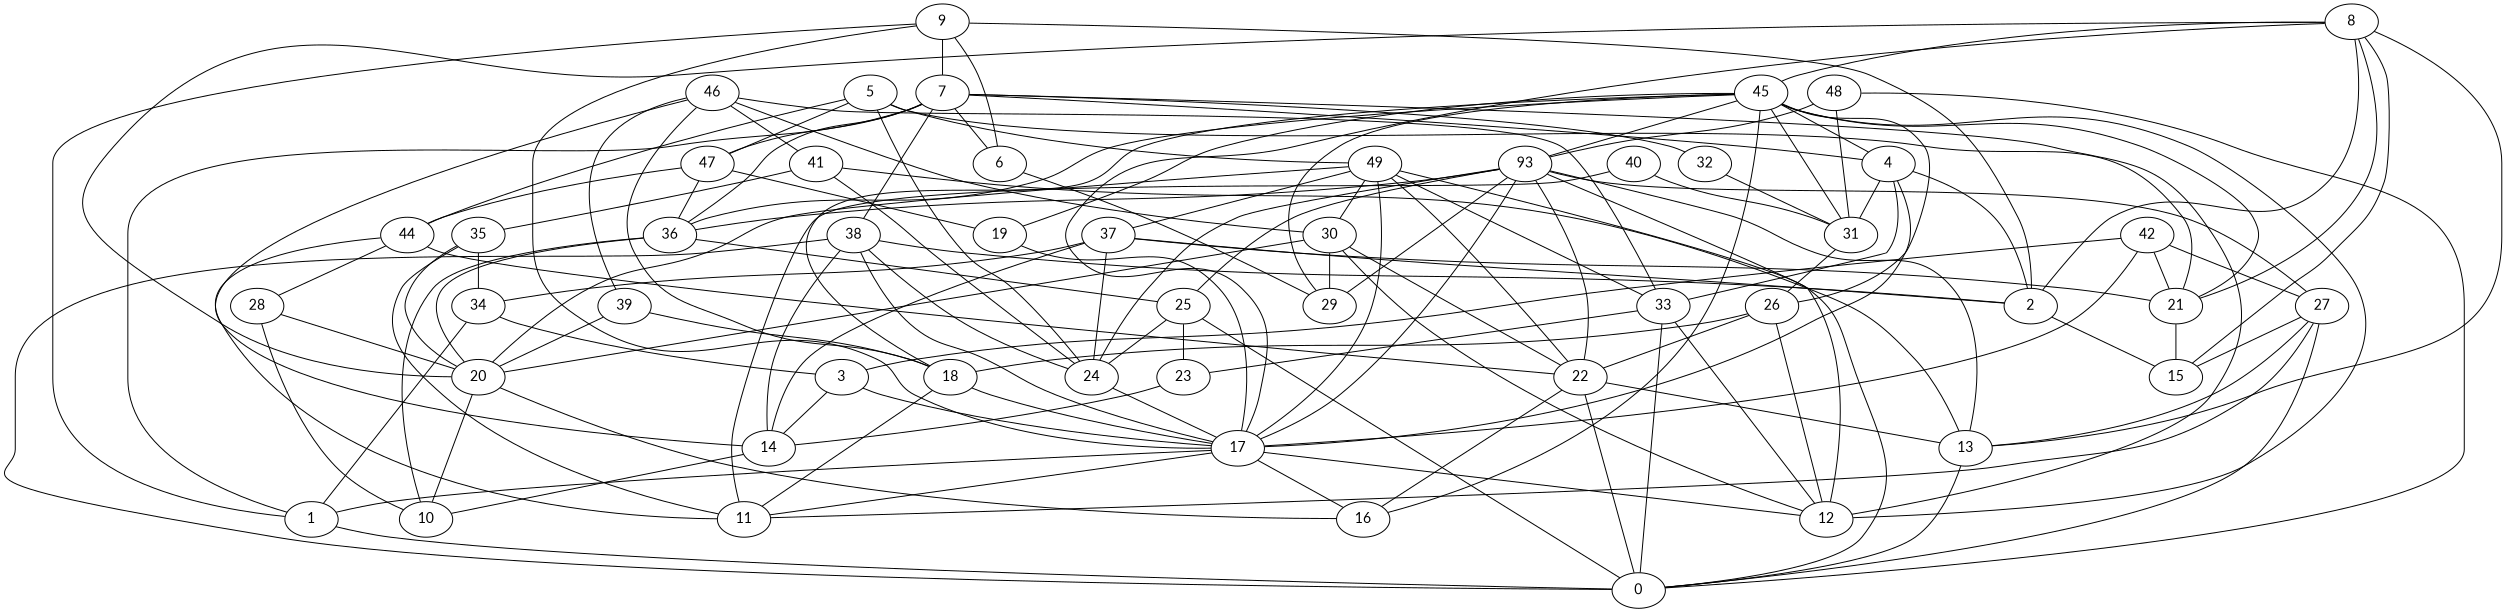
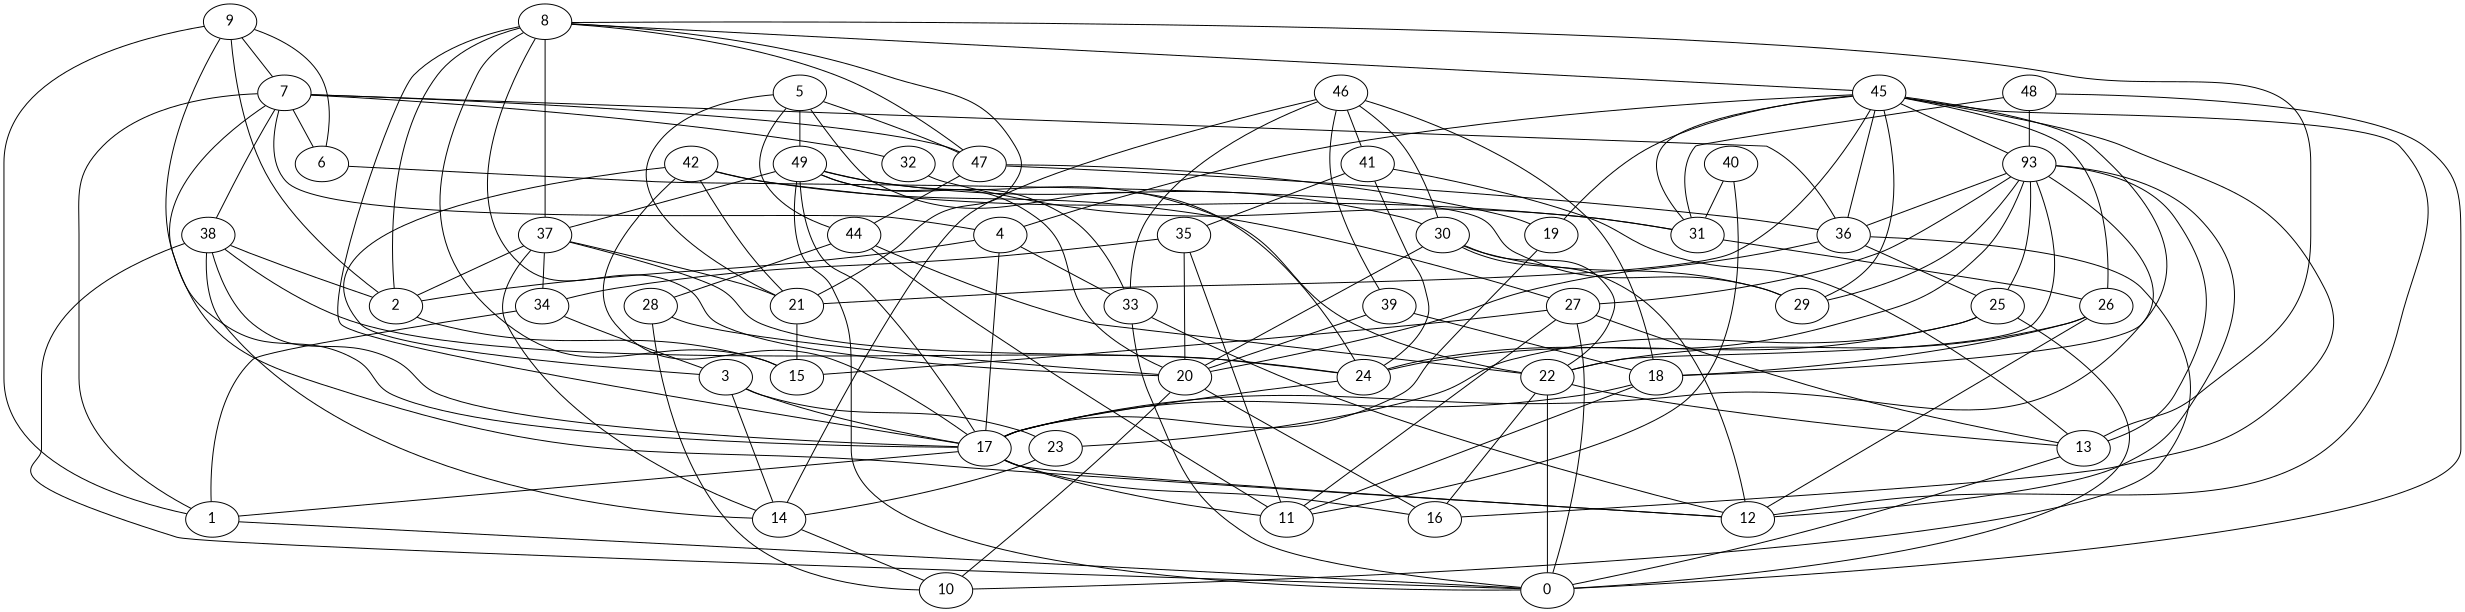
edge "8" -- "47": added
edge "8" -- "37": added
edge "4" -- "31": now "42" -- "31"
edge "33" -- "23": now "3" -- "23"
